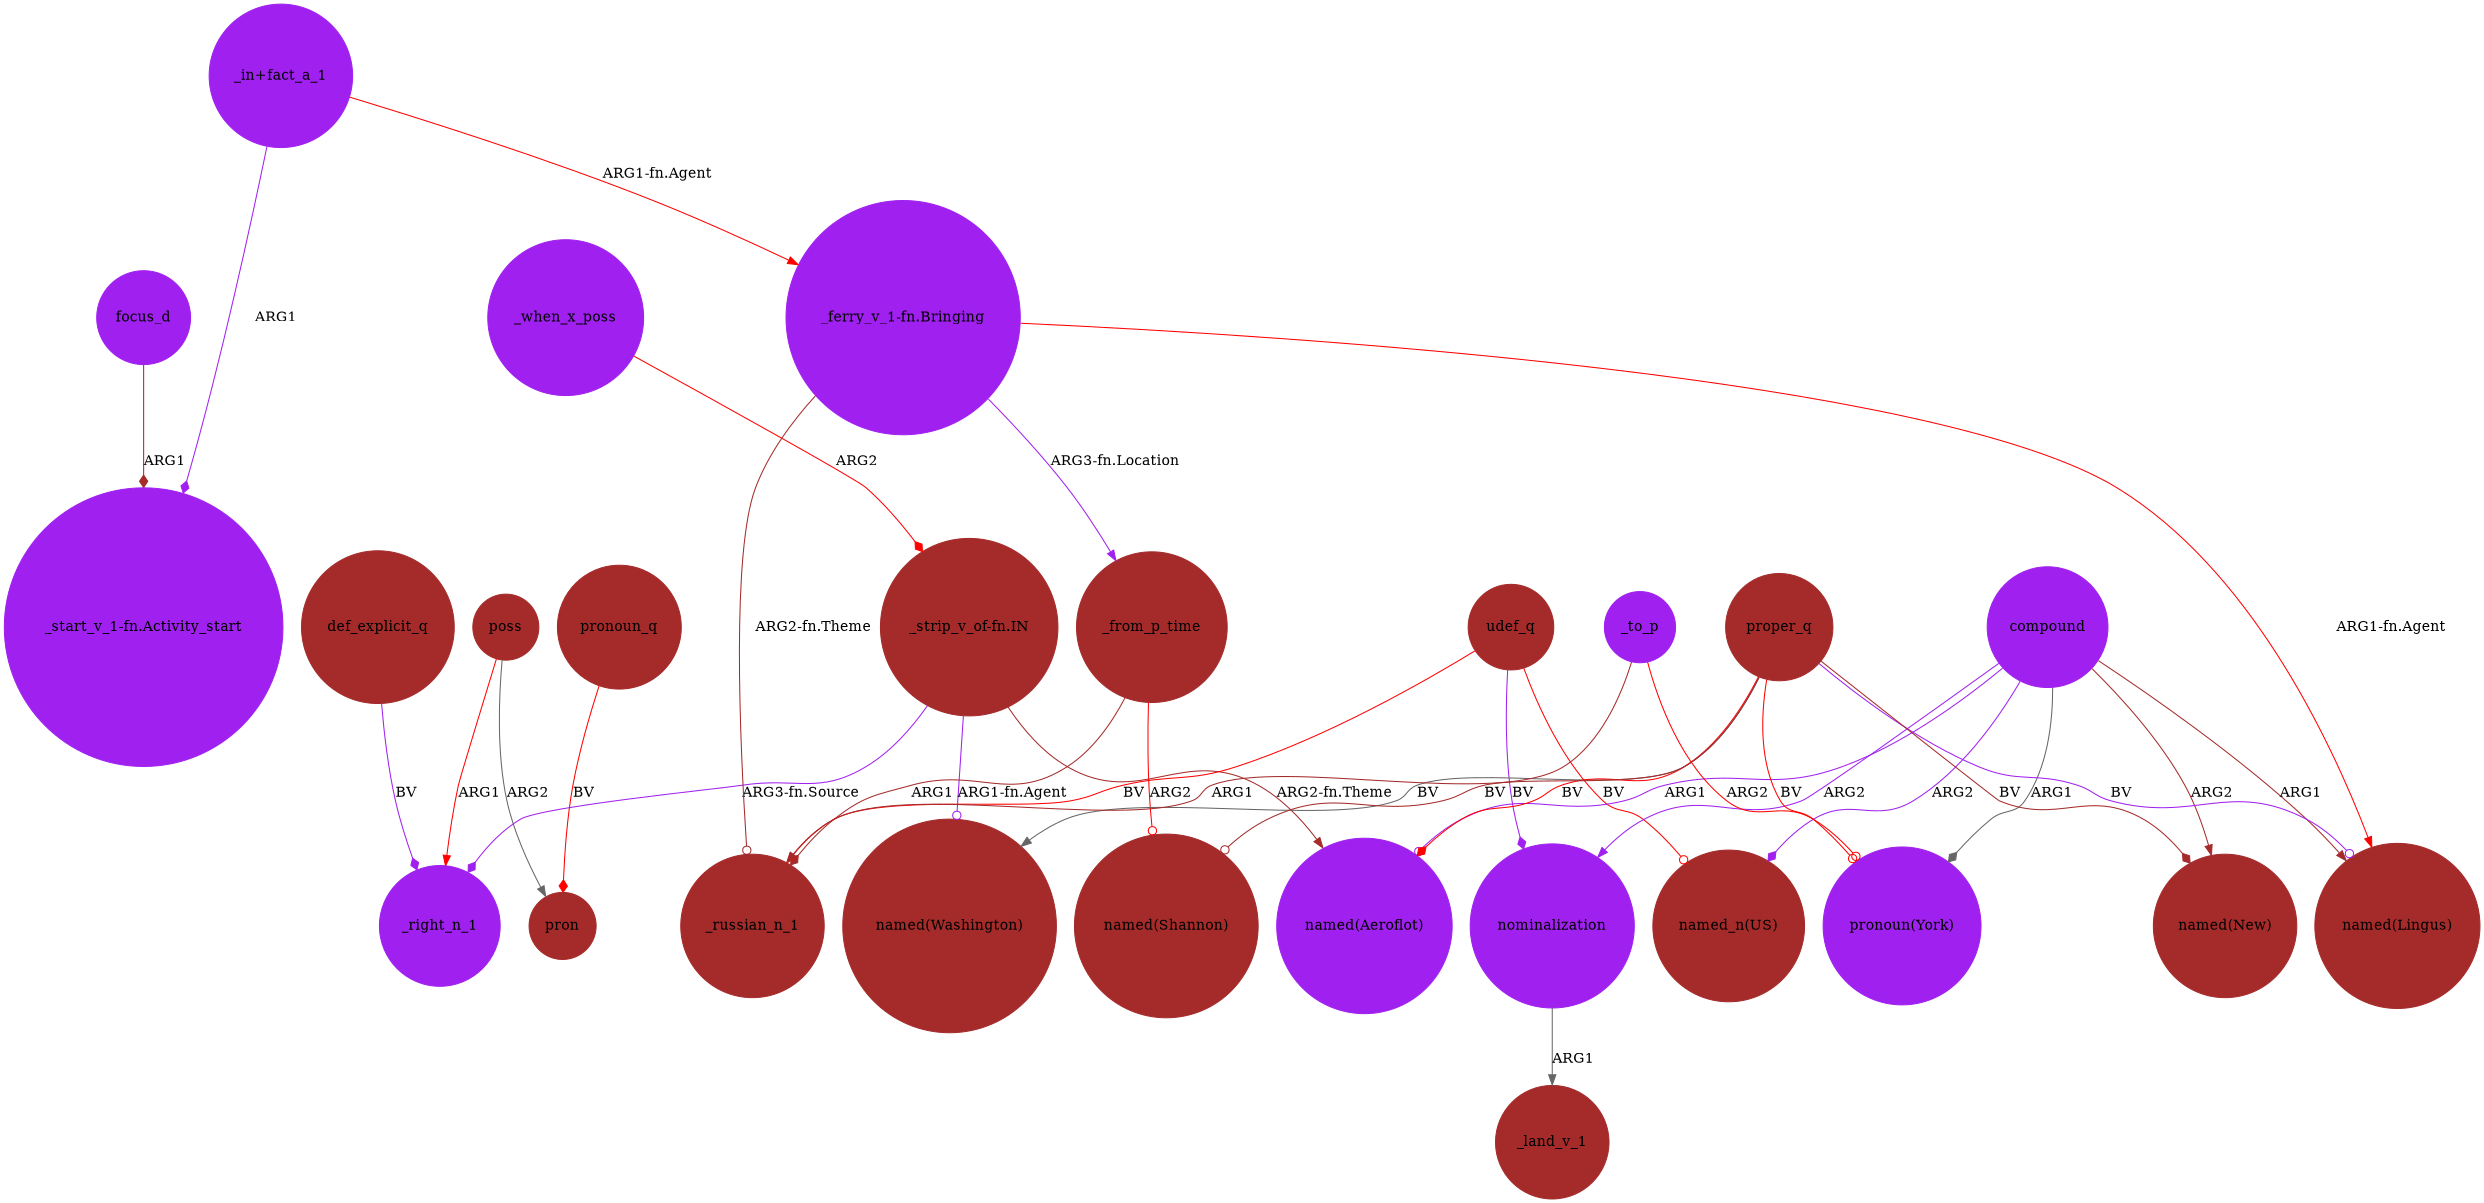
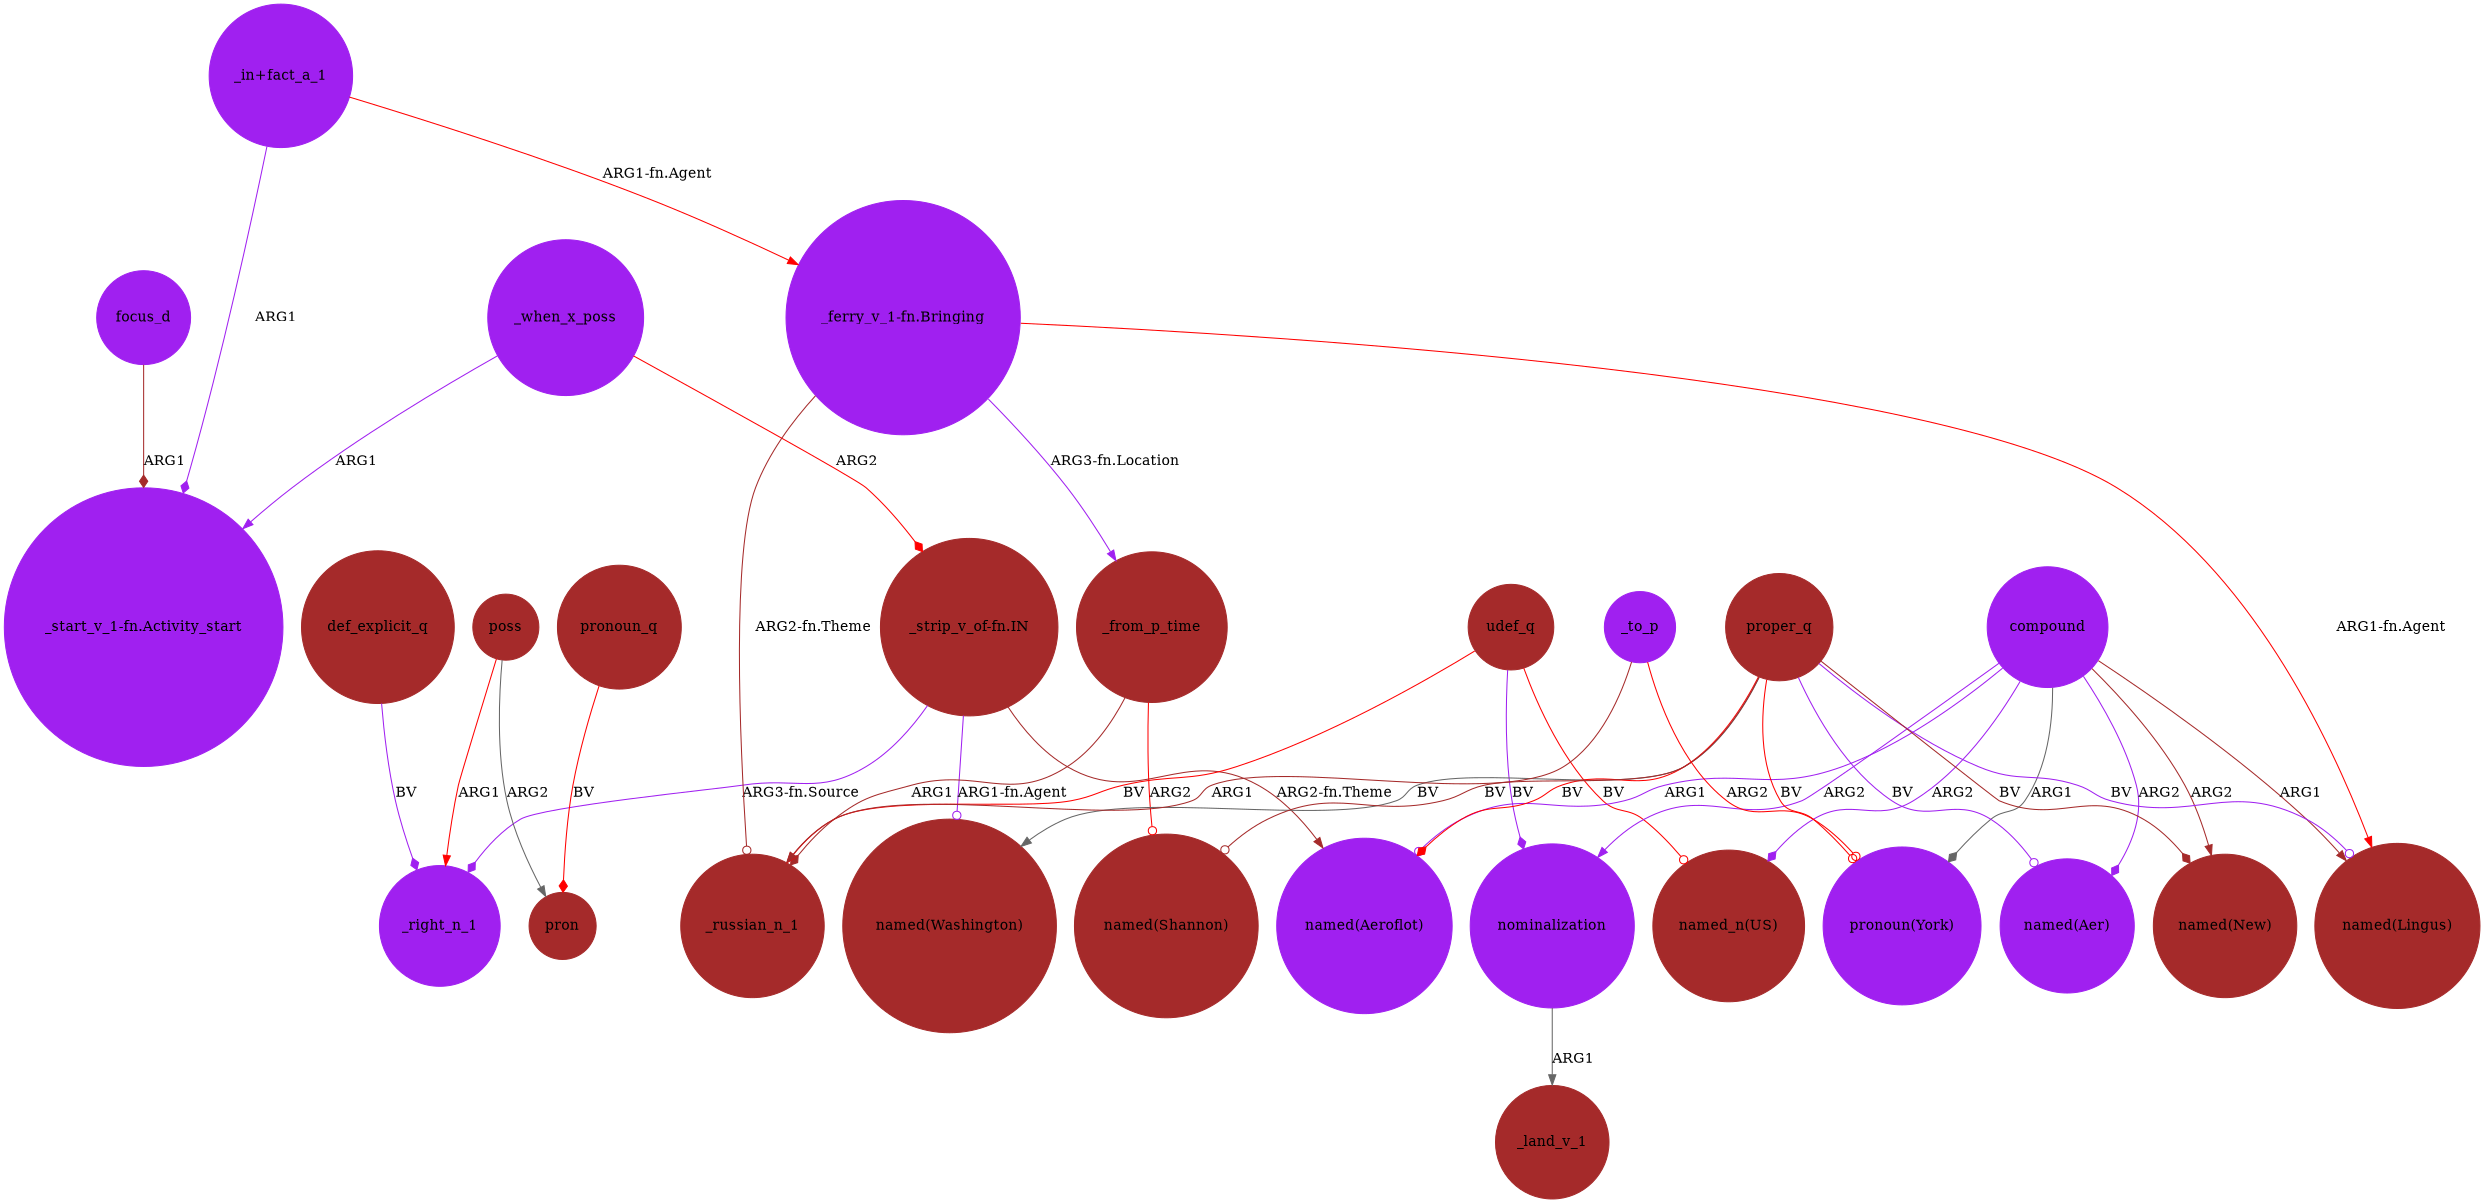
edge "_when_x_poss" -> "_start_v_1-fn.Activity_start": added, label "ARG1"
node "named(Aer)": added
